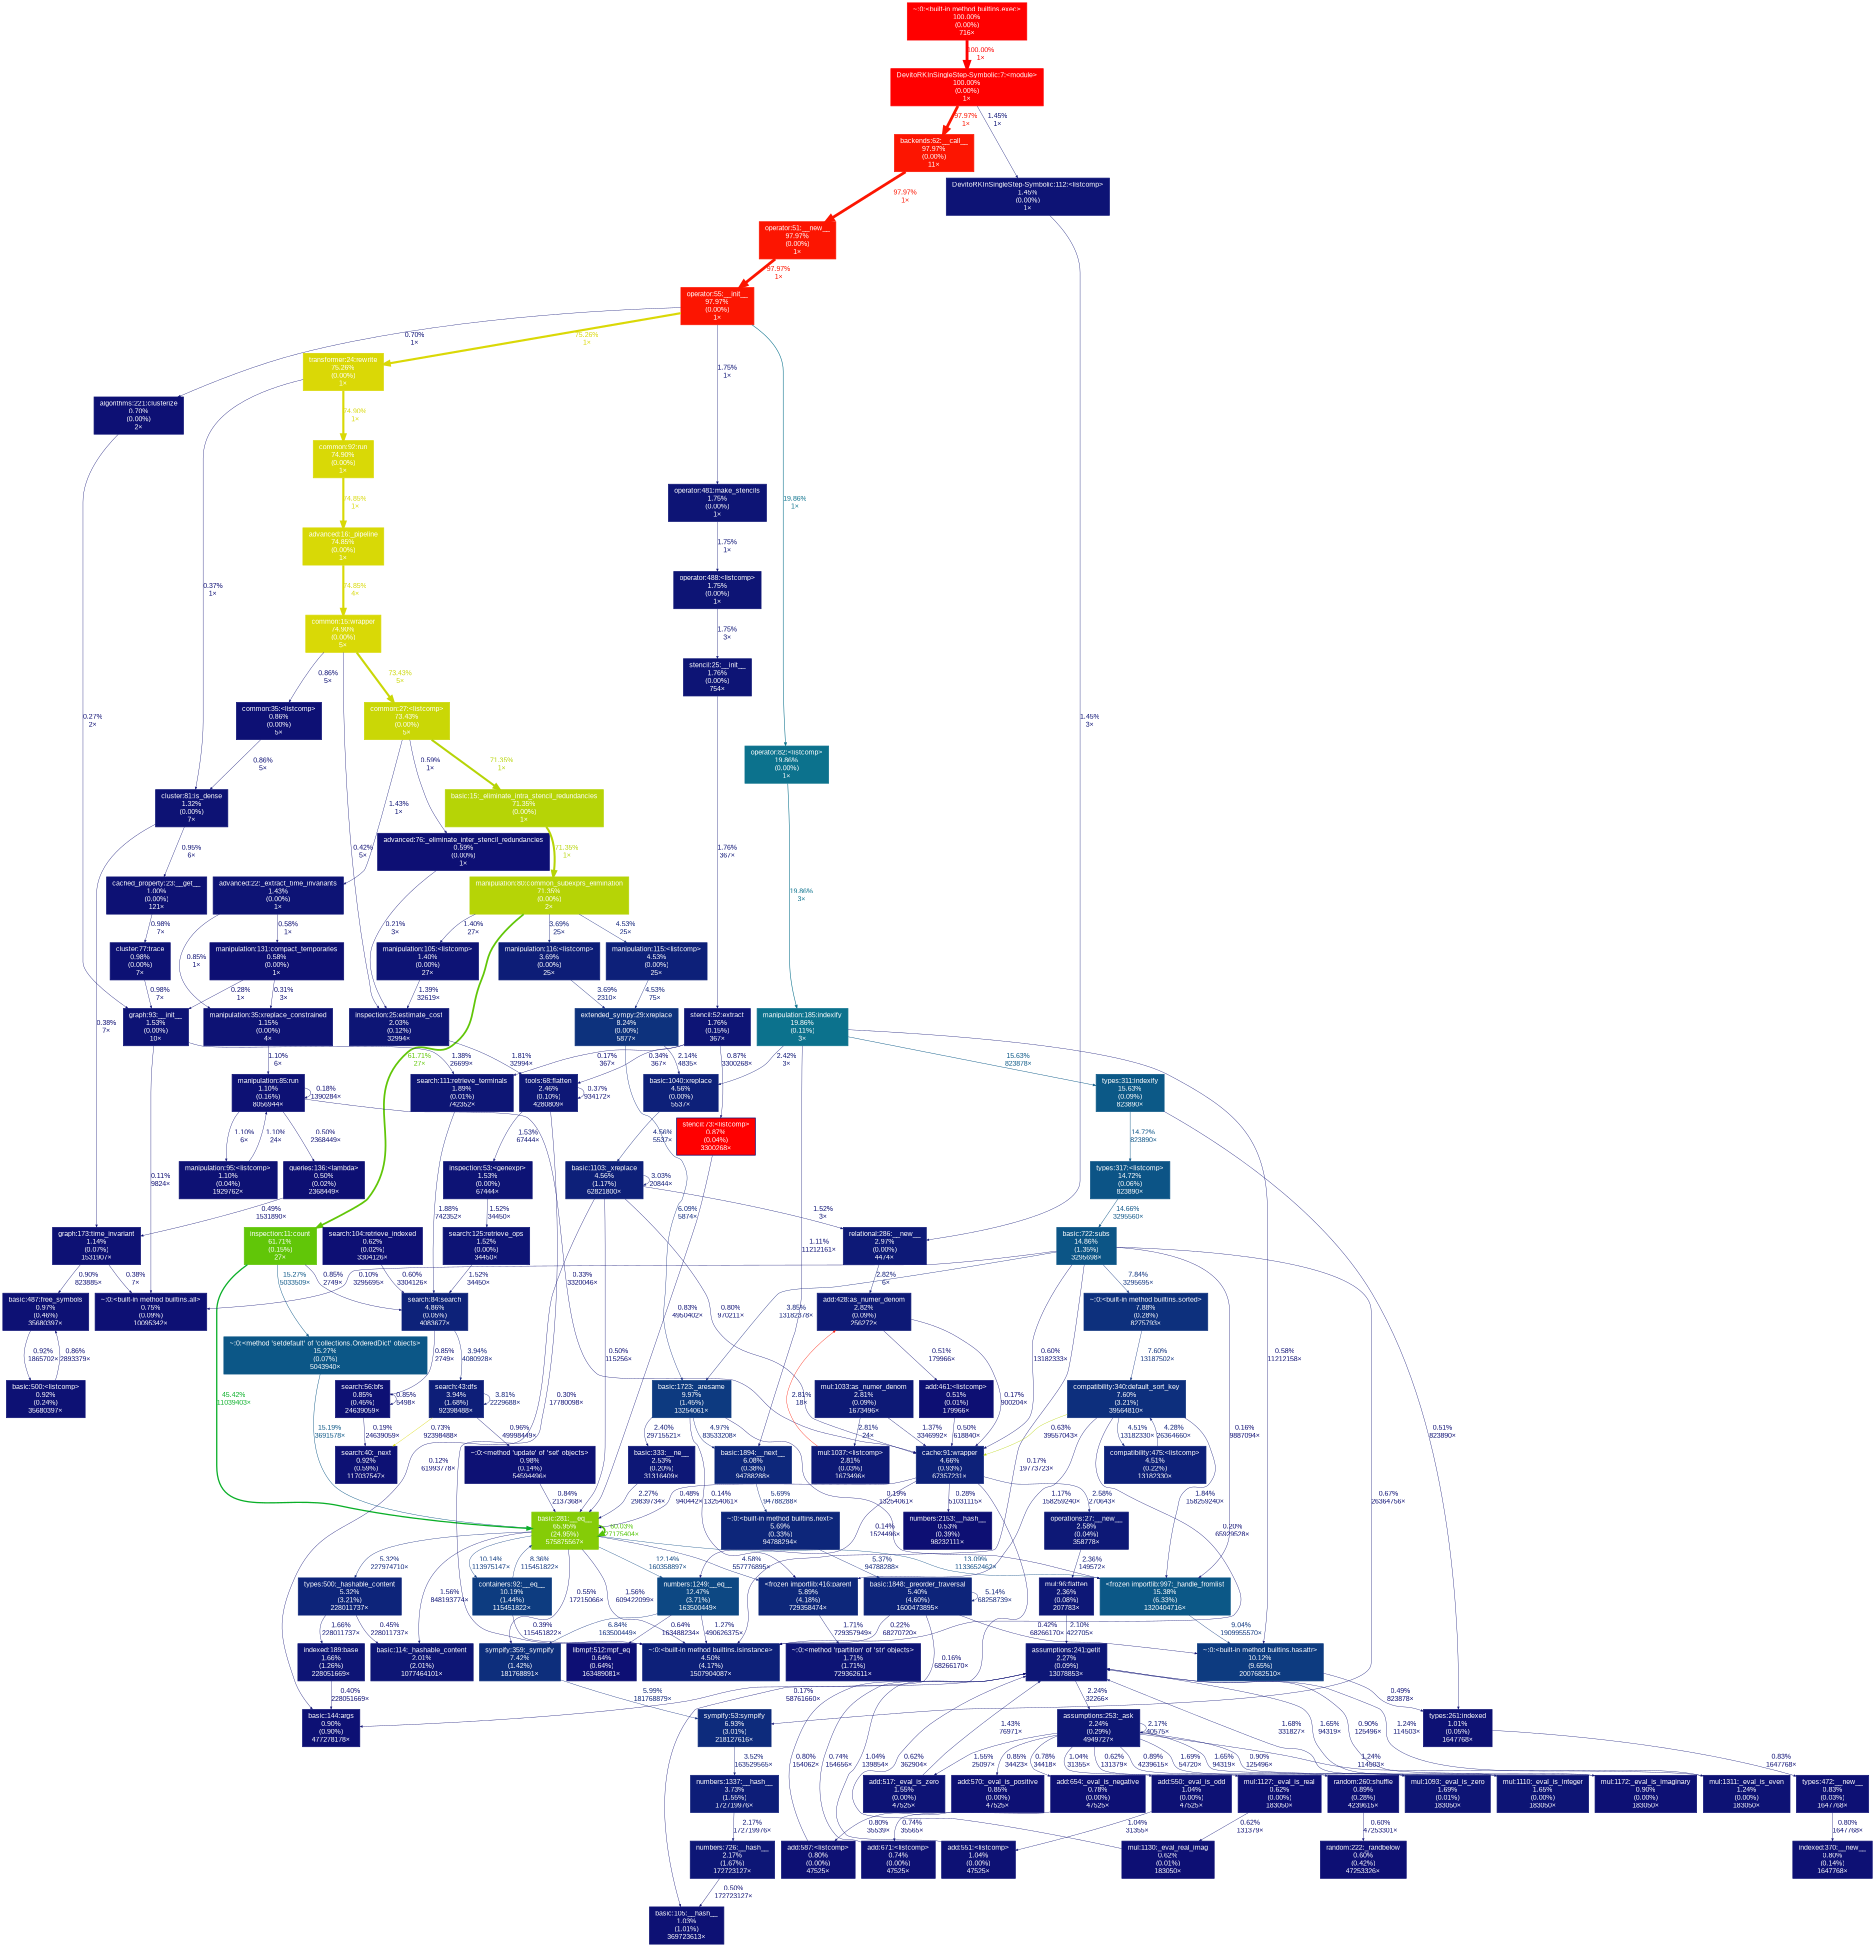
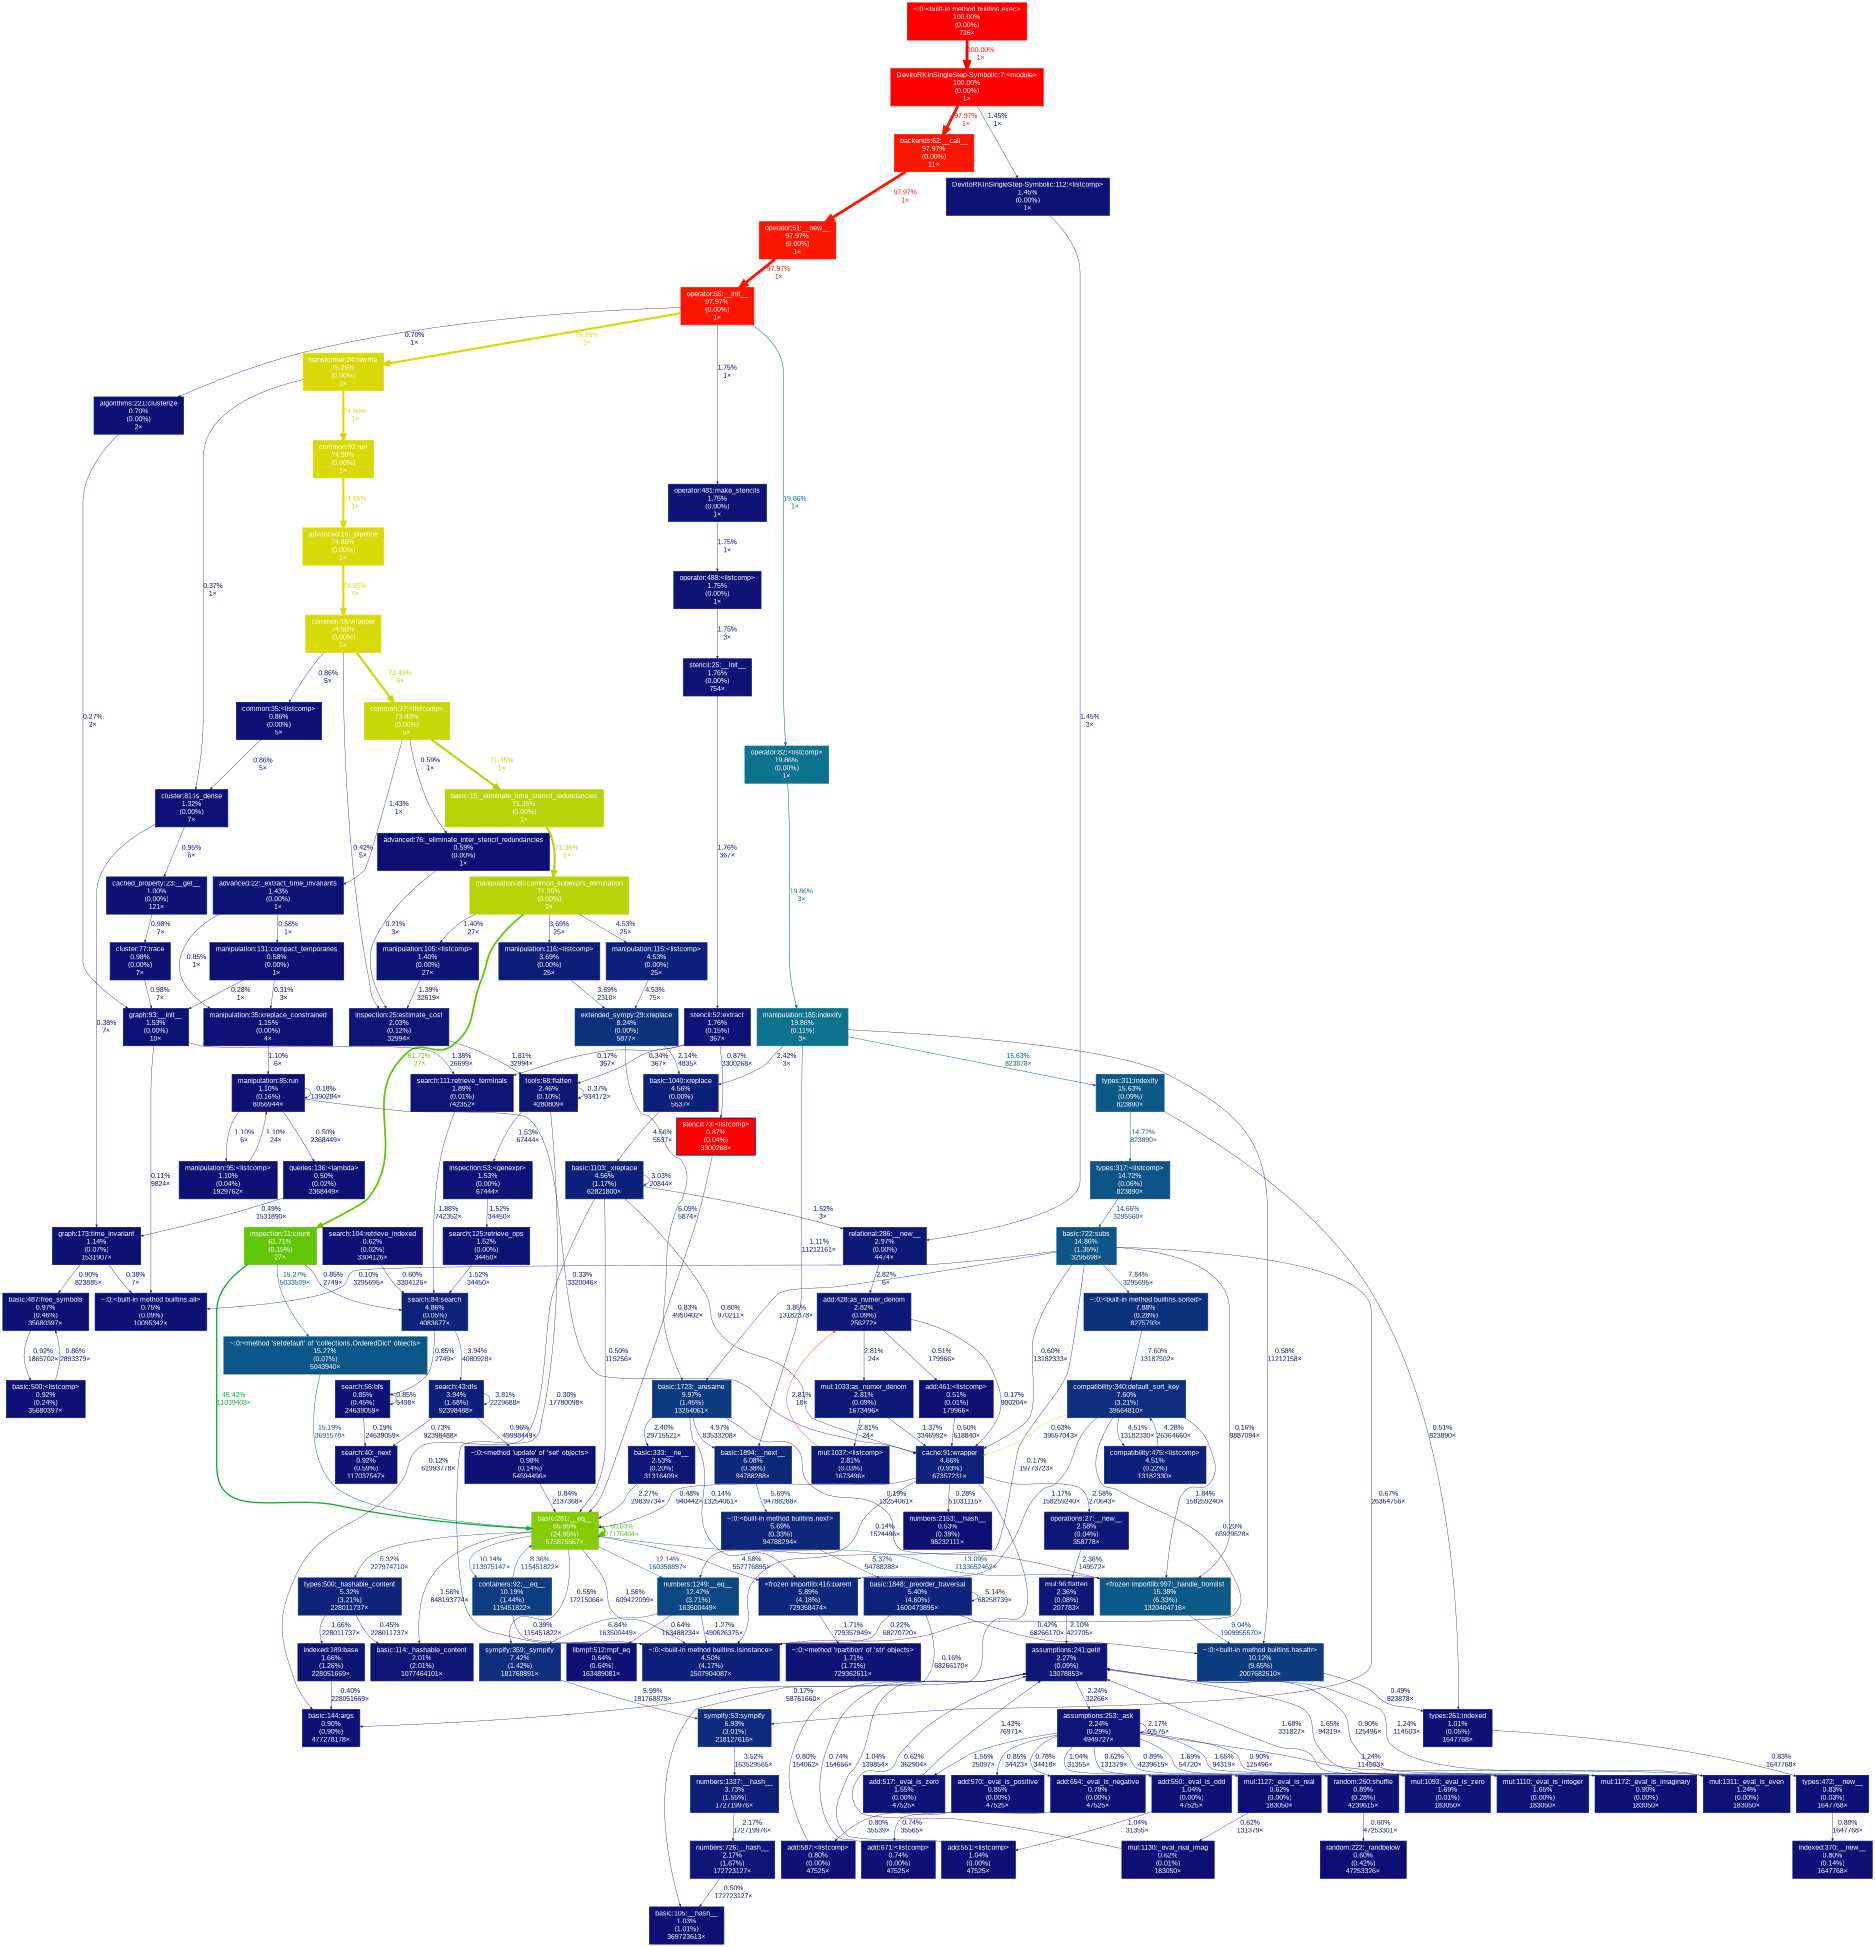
edge "add:428:as_numer_denom 2.82% (0.09%) 256272×" -> "mul:1033:as_numer_denom 2.81% (0.09%) 1673496×": added, label "2.81% 24×"
edge "search:43:dfs 3.94% (1.68%) 92398488×" -> "search:40:_next 0.92% (0.59%) 117037547×": color #d8d906 -> #0d1074
